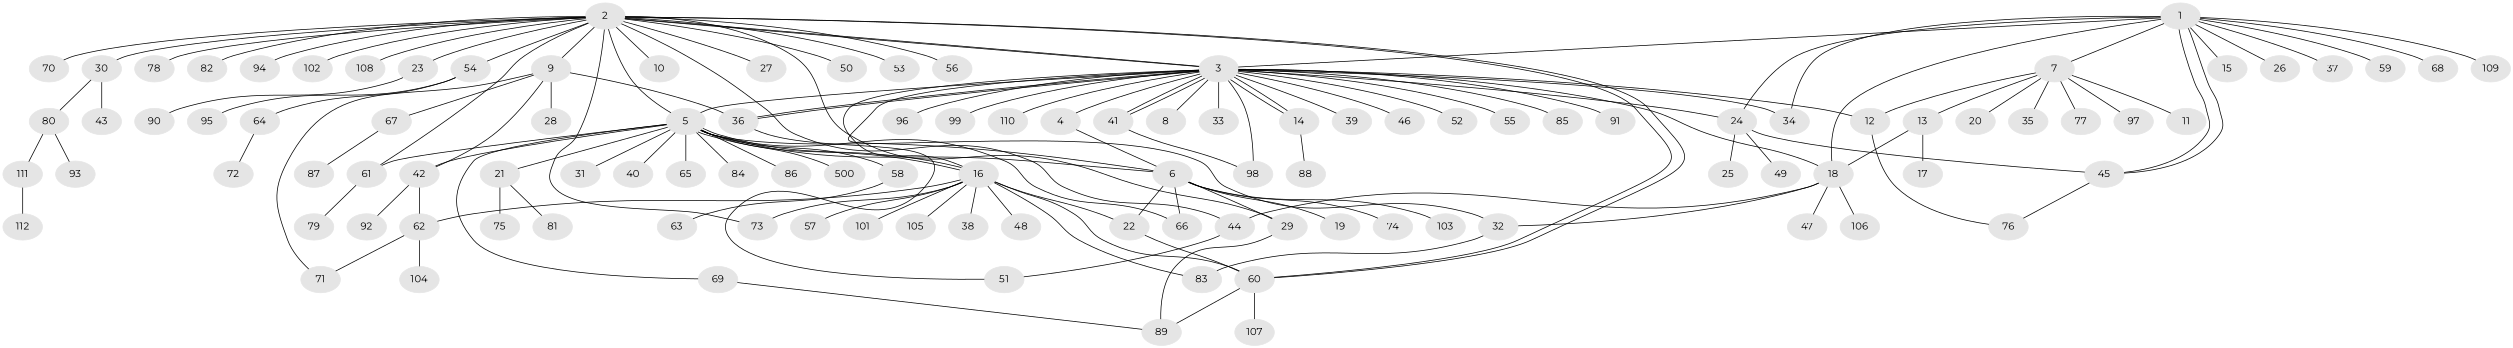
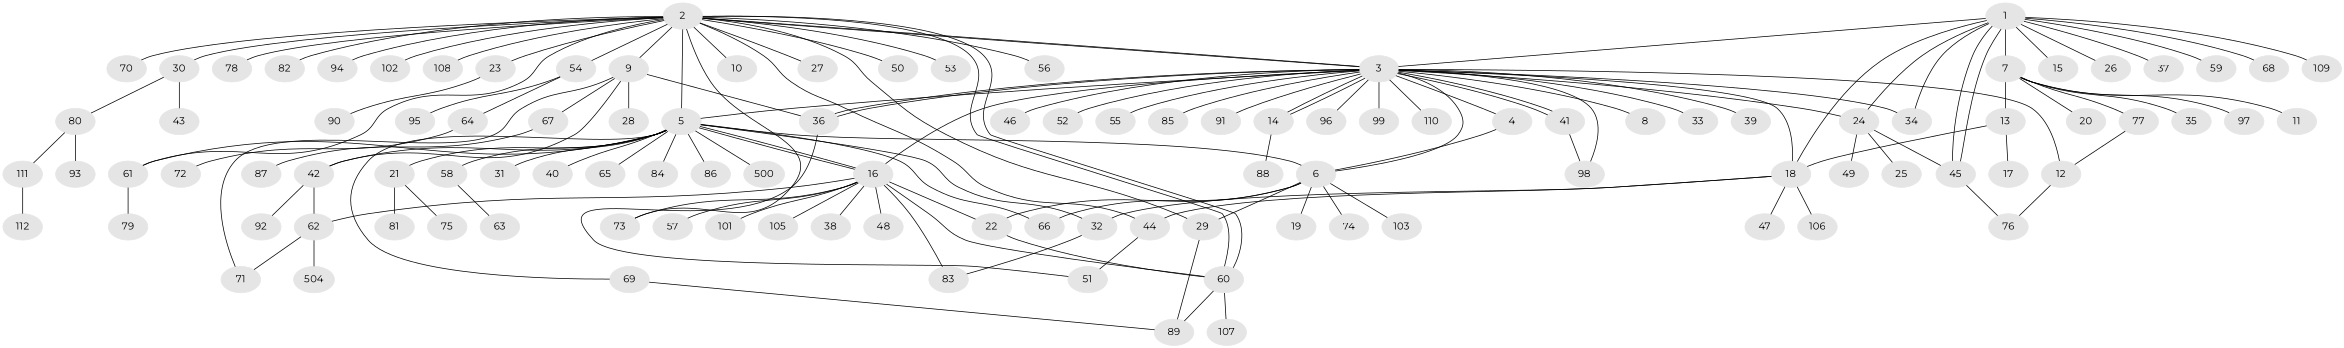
edge "7" -- "12": now "77" -- "12"
node "104": label "104" -> "504"
